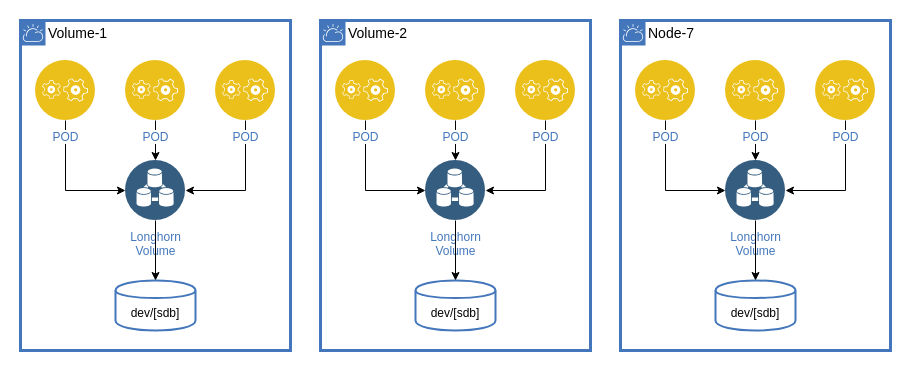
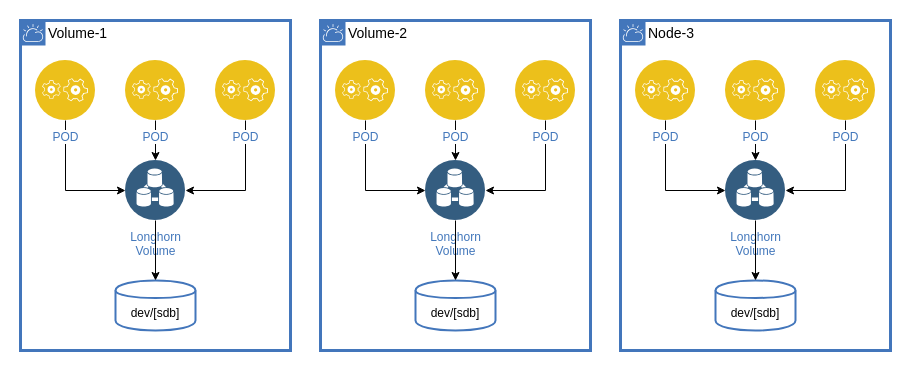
node "Node-7": label "Node-7" -> "Node-3"
